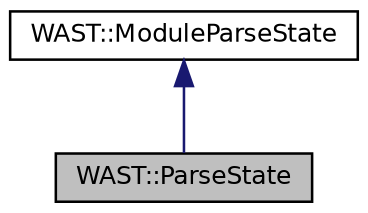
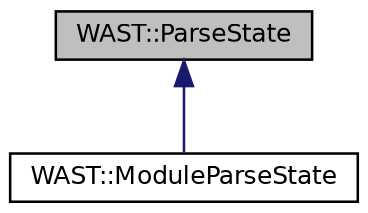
edge "WAST::ParseState" -> "WAST::ModuleParseState": reversed
